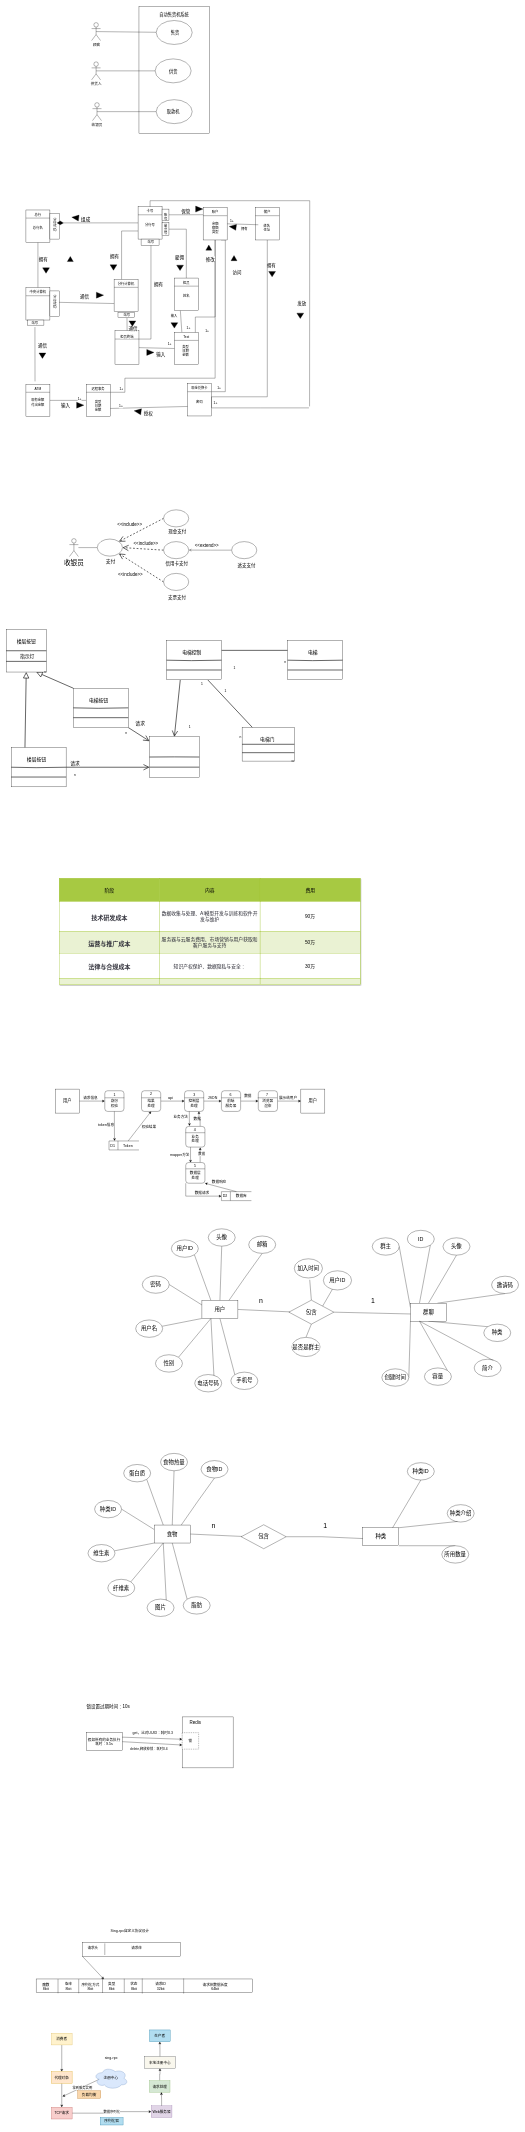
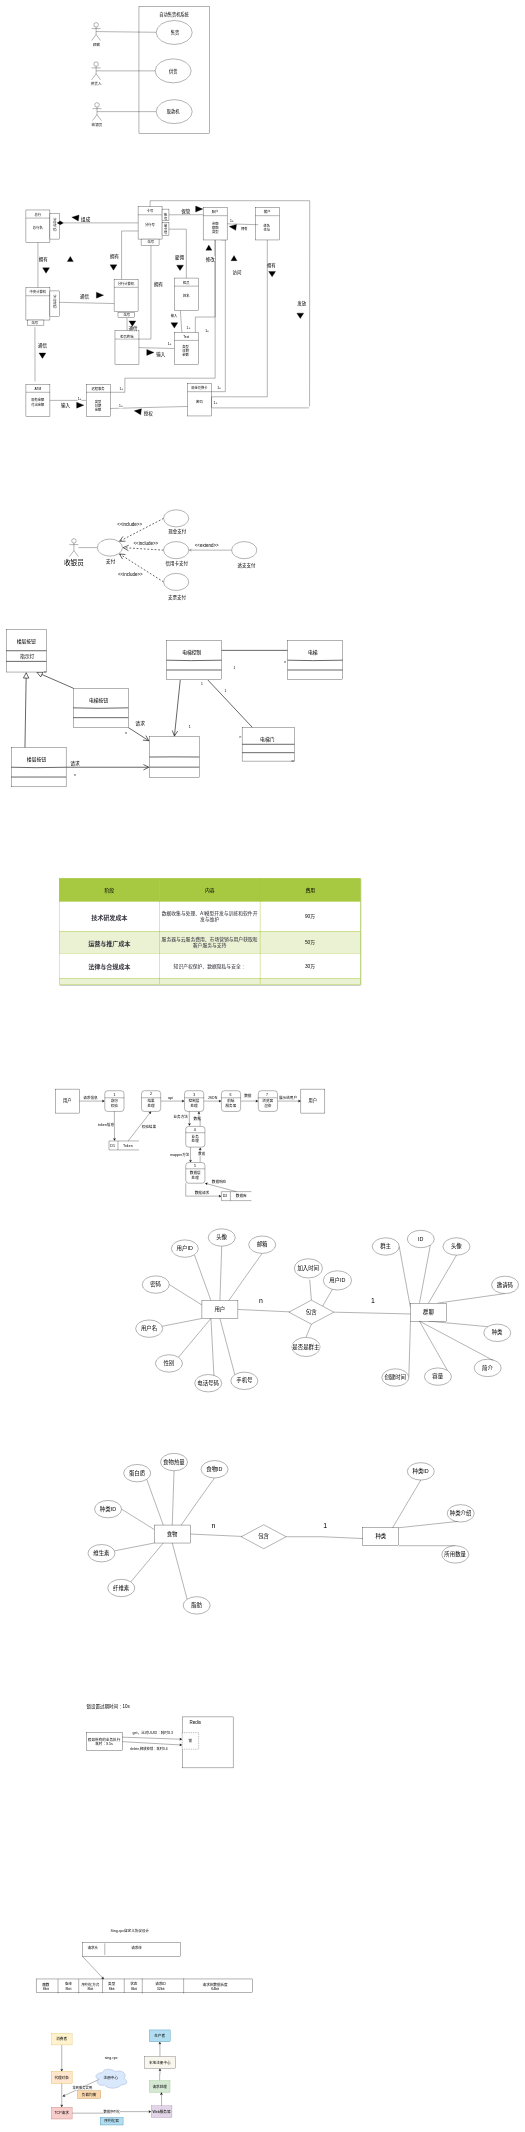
edge "食物" -- "图片": removed
node "图片": removed
